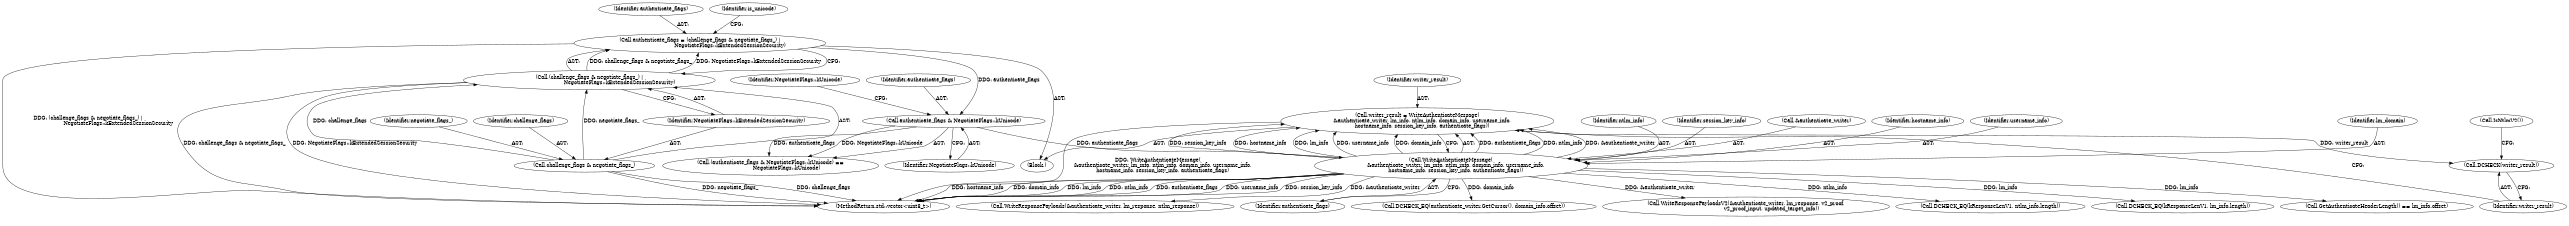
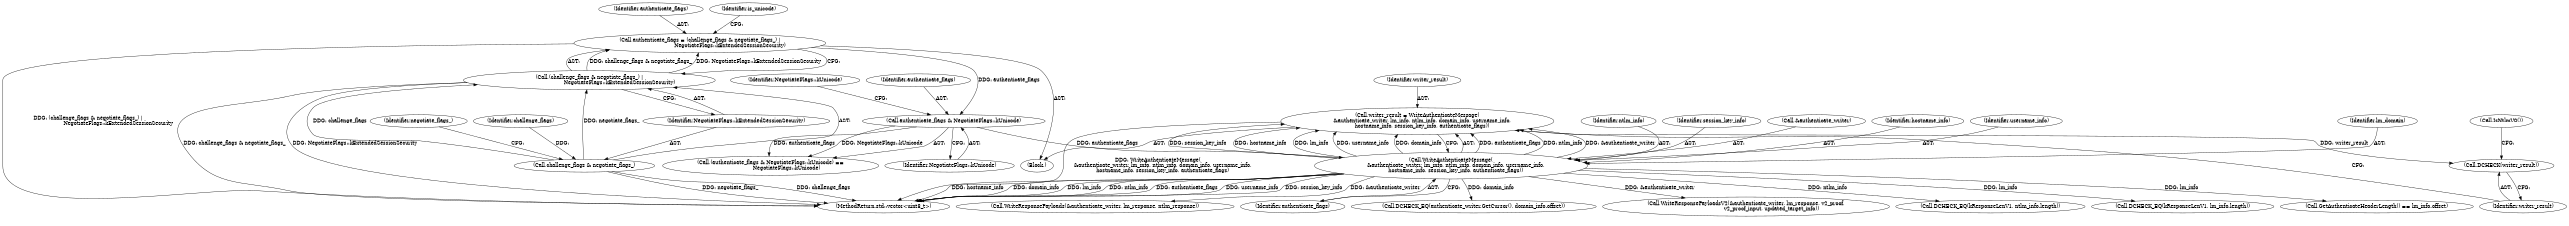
node "(Call,IsNtlmV2())": label "(Call,IsNtlmV2())" -> "(Call,IsNtlmV0())"
edge "(Identifier,negotiate_flags_)" -> "(Call,challenge_flags & negotiate_flags_)": label "AST: " -> "CFG: "
edge "(Identifier,challenge_flags)" -> "(Call,challenge_flags & negotiate_flags_)": label "AST: " -> "DDG: "
